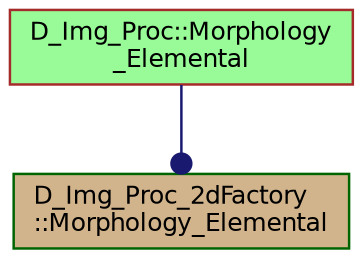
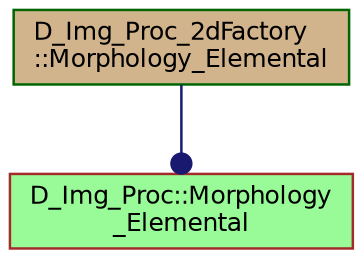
edge "D_Img_Proc::Morphology _Elemental" -> "D_Img_Proc_2dFactory ::Morphology_Elemental": reversed
